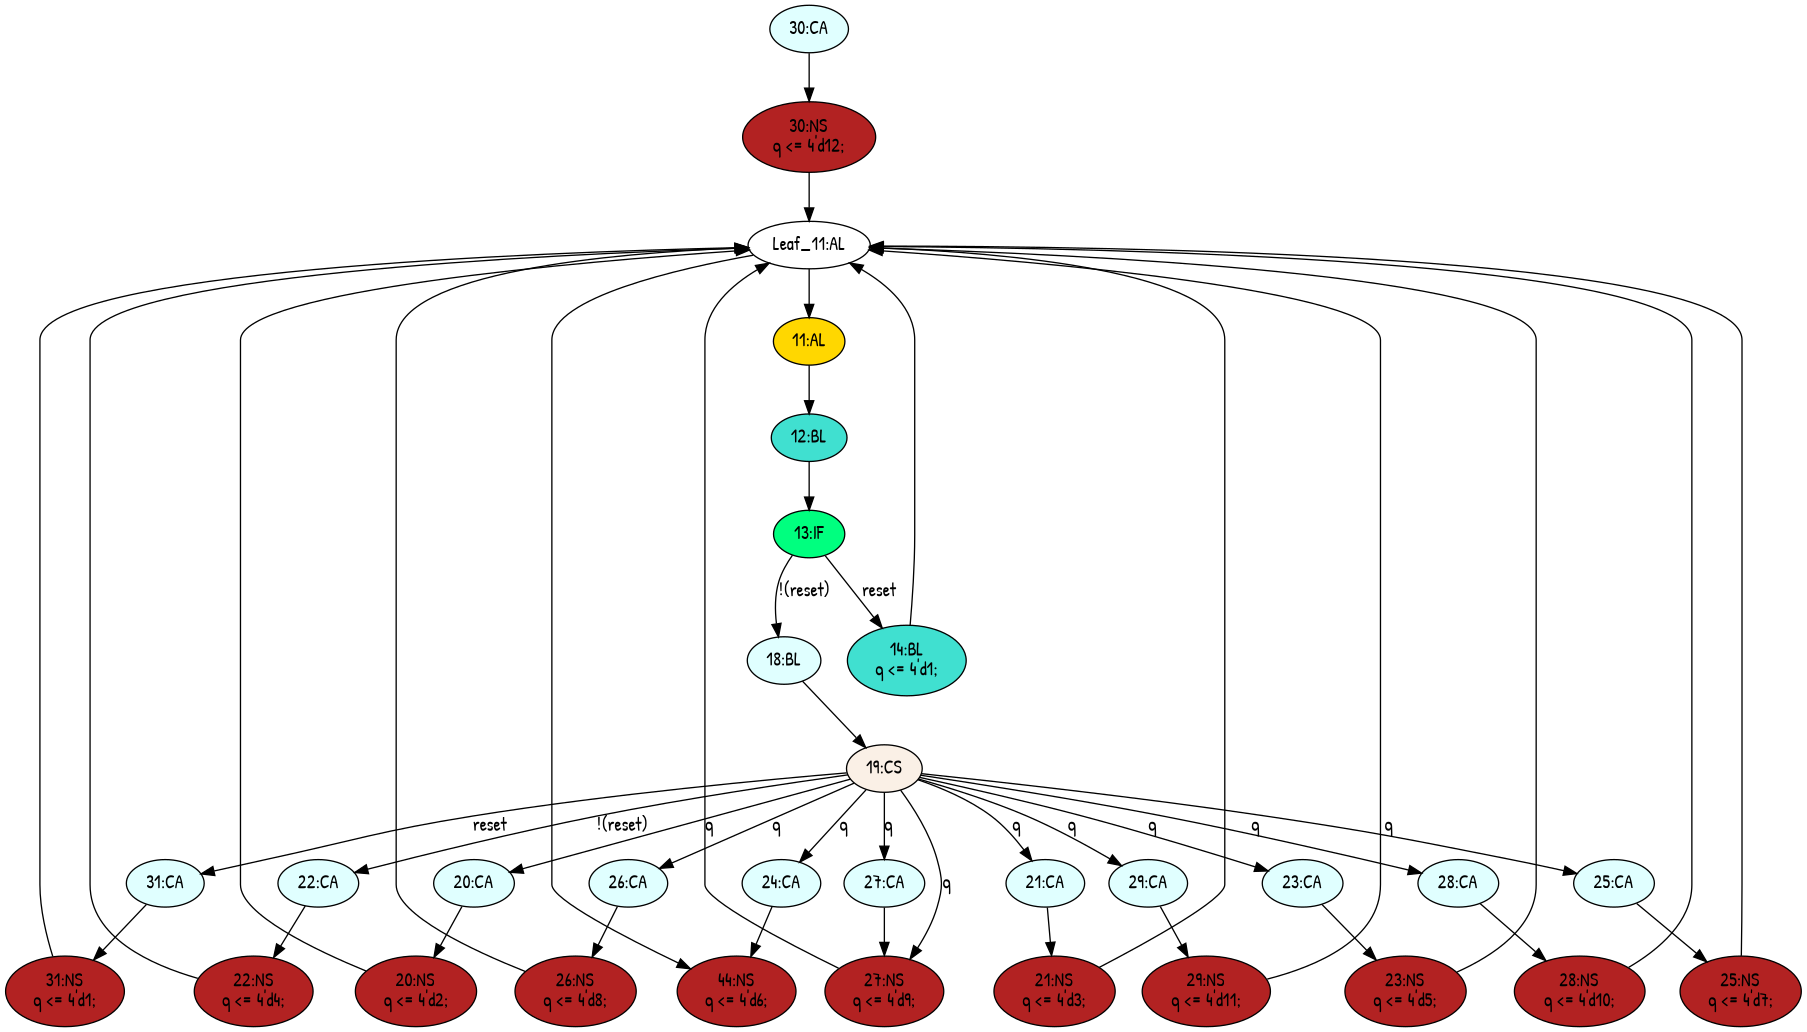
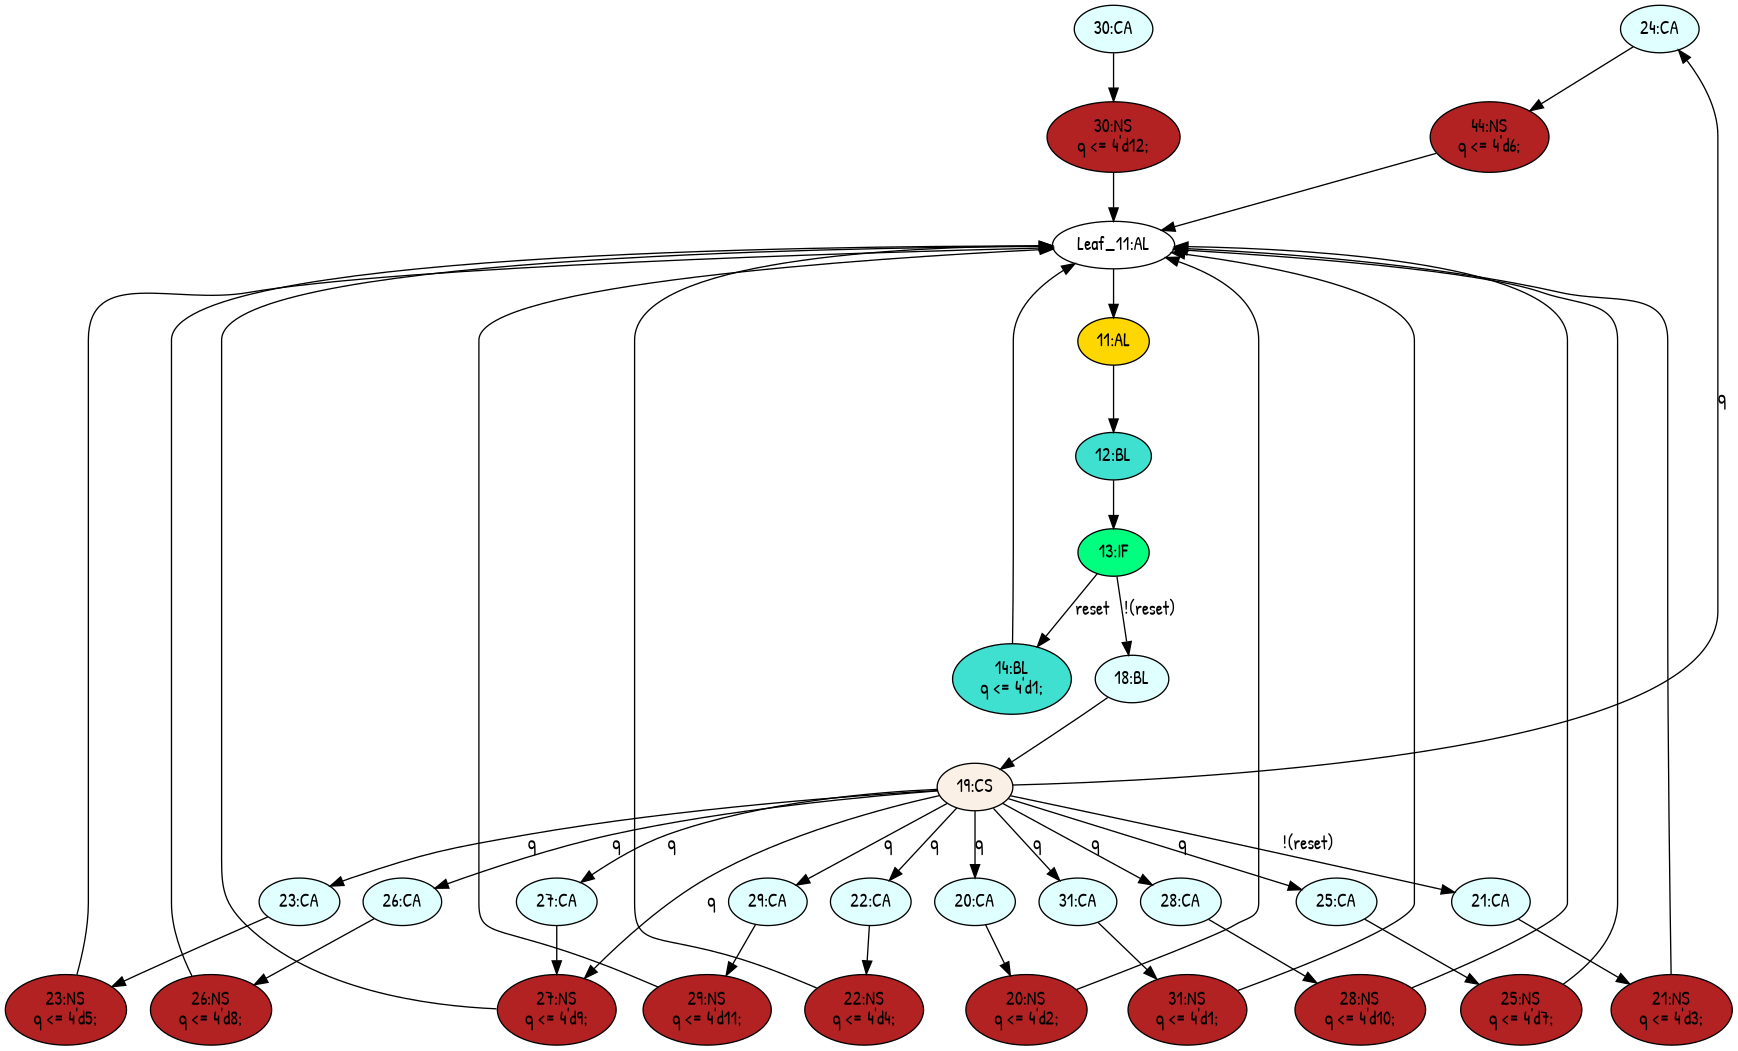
edge "Leaf_11:AL" -> "44:NS q <= 4'd6;": reversed
edge "19:CS" -> "31:CA": label "reset" -> "q"
edge "19:CS" -> "22:CA": label "!(reset)" -> "q"
edge "19:CS" -> "21:CA": label "q" -> "!(reset)"
